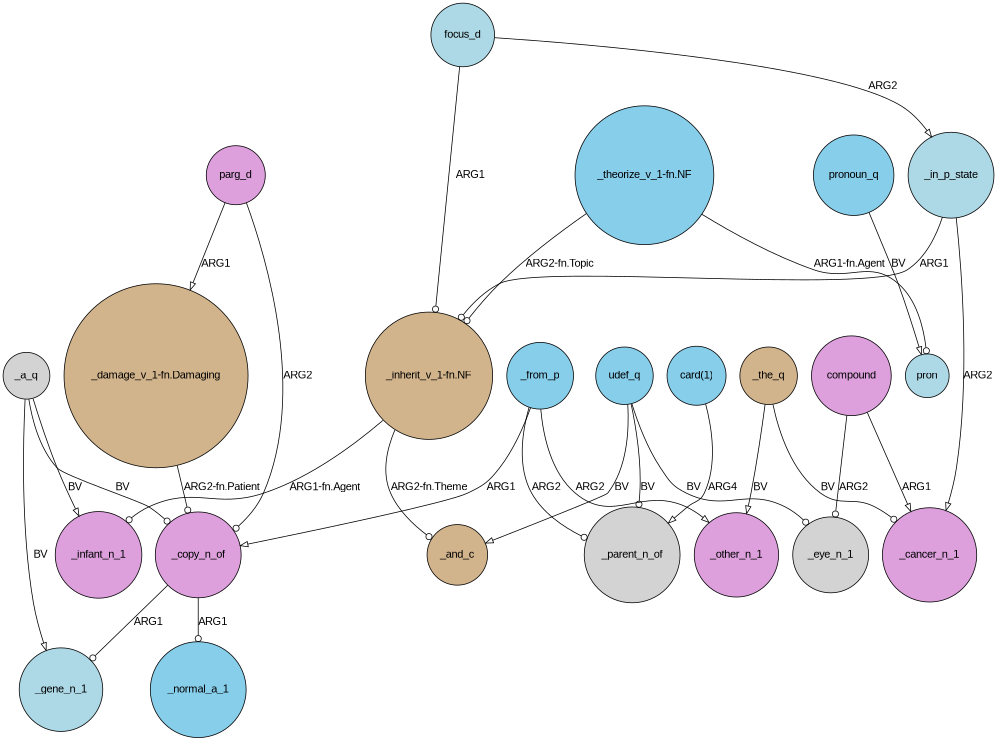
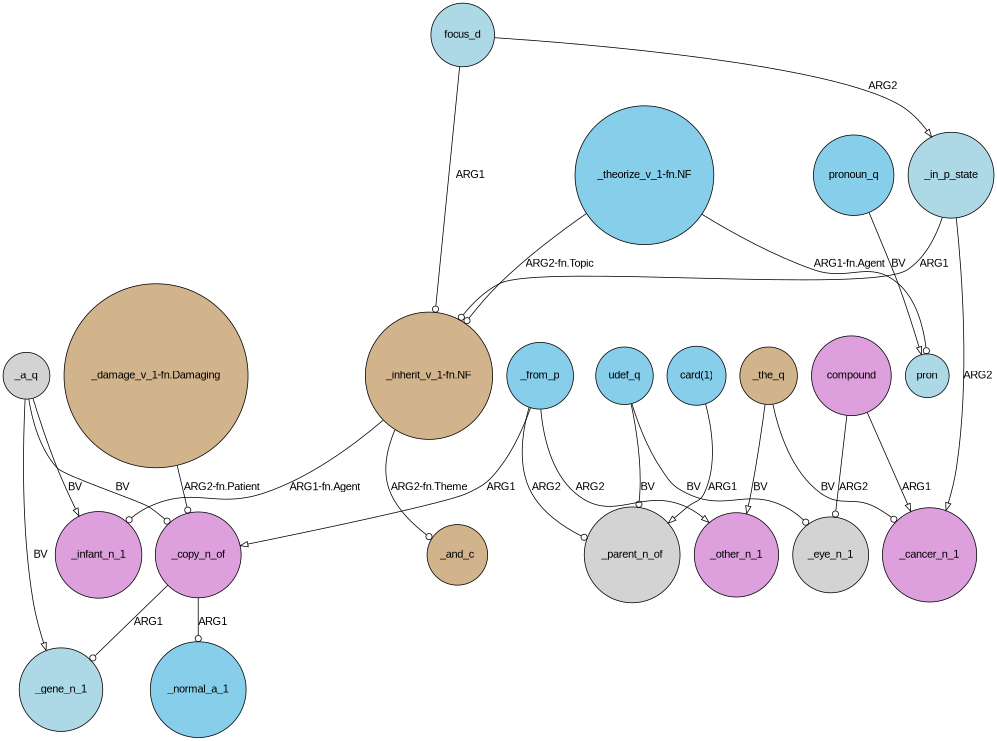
node "parg_d": removed
edge "card(1)" -> "_parent_n_of": label "ARG4" -> "ARG1"
edge "udef_q" -> "_and_c": removed, label "BV"
